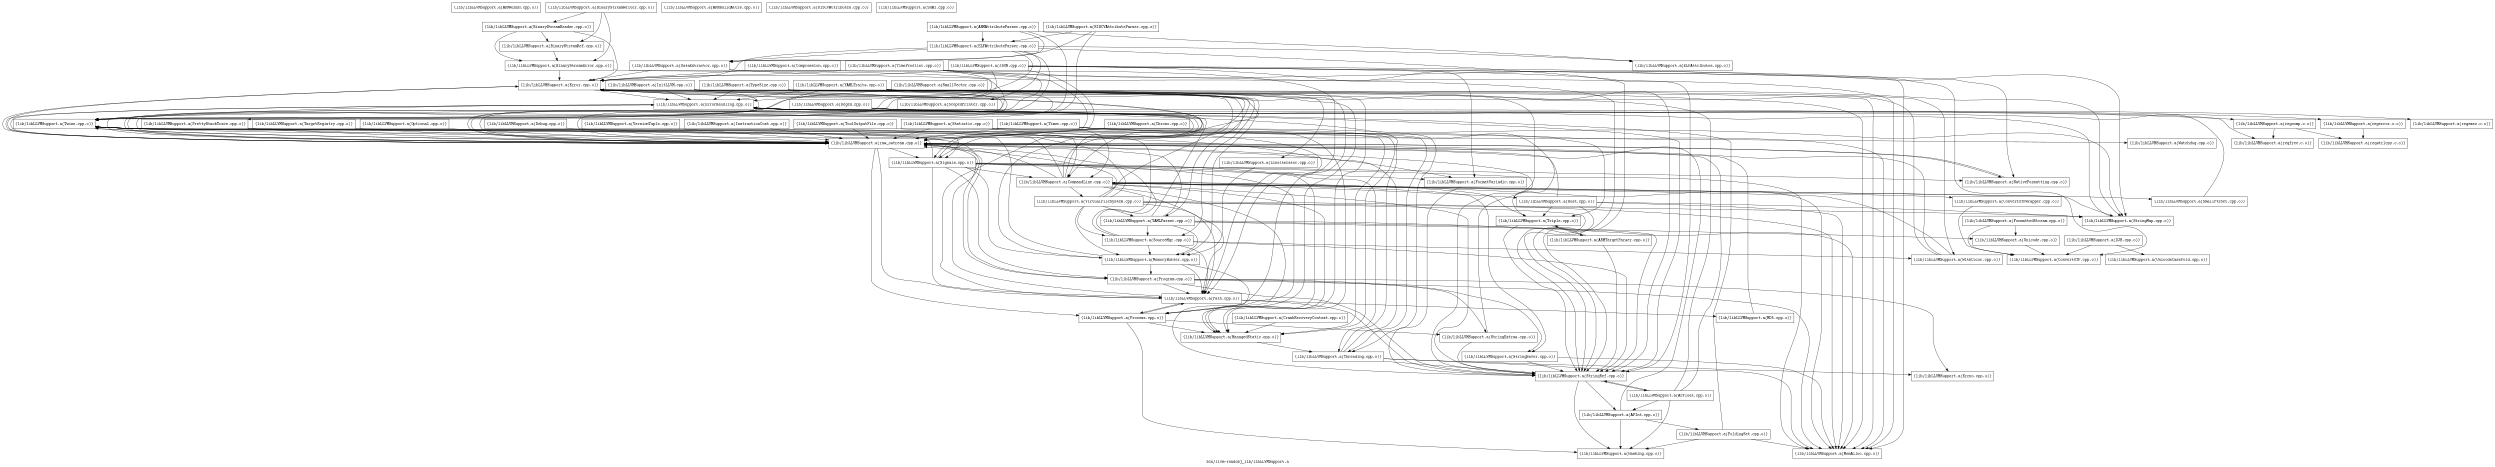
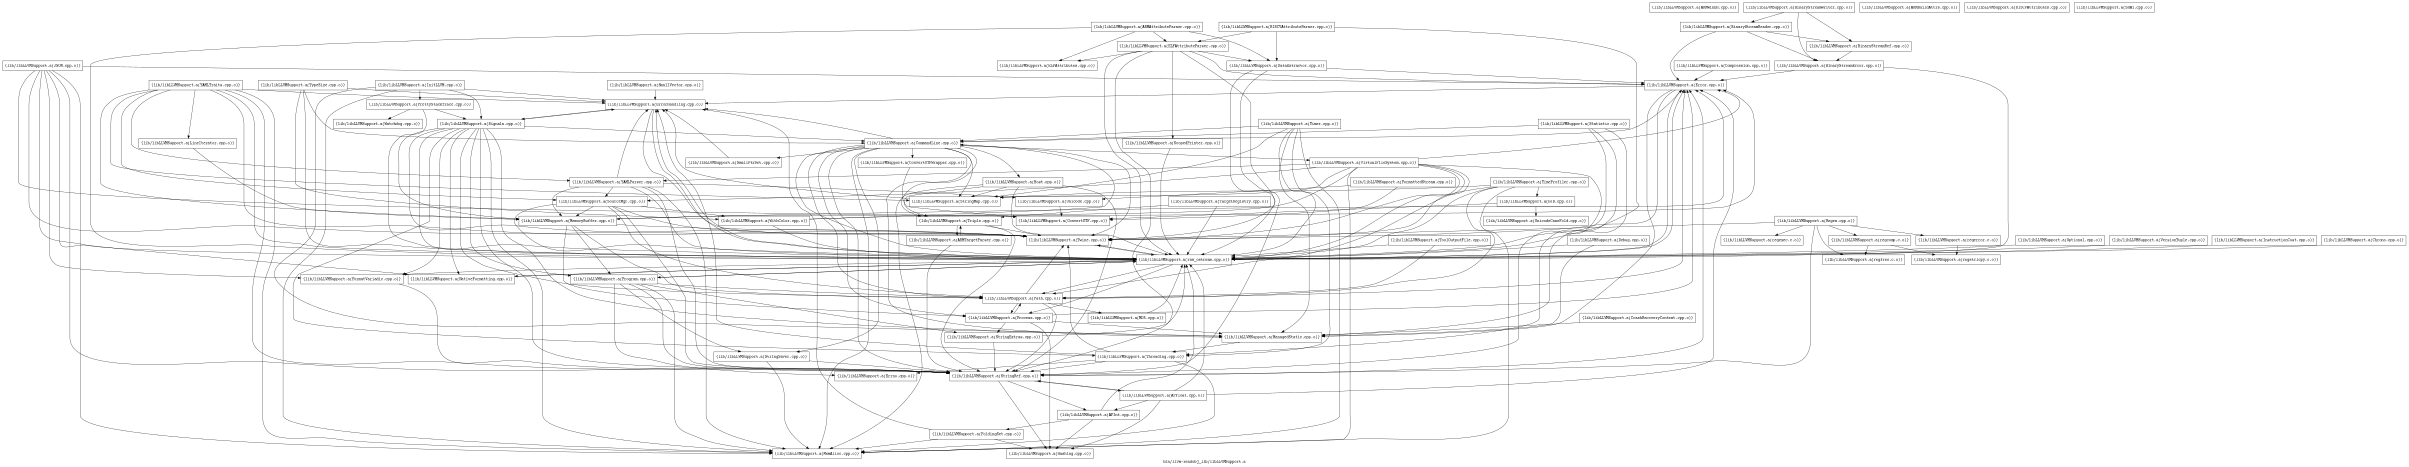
edge "{lib/libLLVMSupport.a(TimeProfiler.cpp.o)}" -> "{lib/libLLVMSupport.a(Error.cpp.o)}": now "{lib/libLLVMSupport.a(TimeProfiler.cpp.o)}" -> "{lib/libLLVMSupport.a(DJB.cpp.o)}"
edge "{lib/libLLVMSupport.a(raw_ostream.cpp.o)}" -> "{lib/libLLVMSupport.a(Signals.cpp.o)}": reversed
